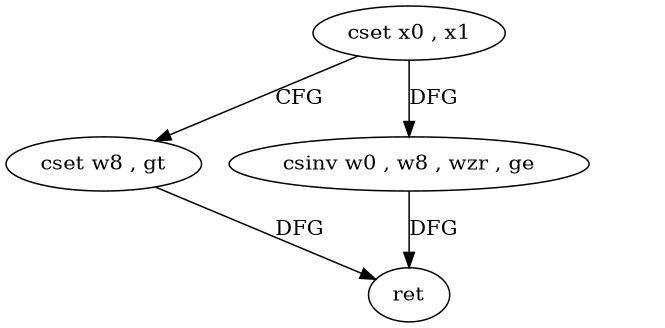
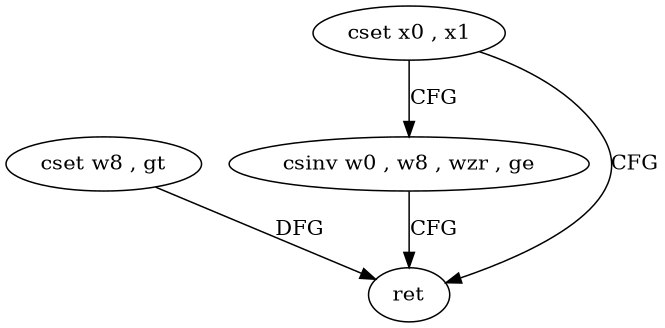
edge "cset x0 , x1" -> "cset w8 , gt": now "cset x0 , x1" -> "ret"
edge "cset x0 , x1" -> "csinv w0 , w8 , wzr , ge": label "DFG" -> "CFG"
edge "csinv w0 , w8 , wzr , ge" -> "ret": label "DFG" -> "CFG"
